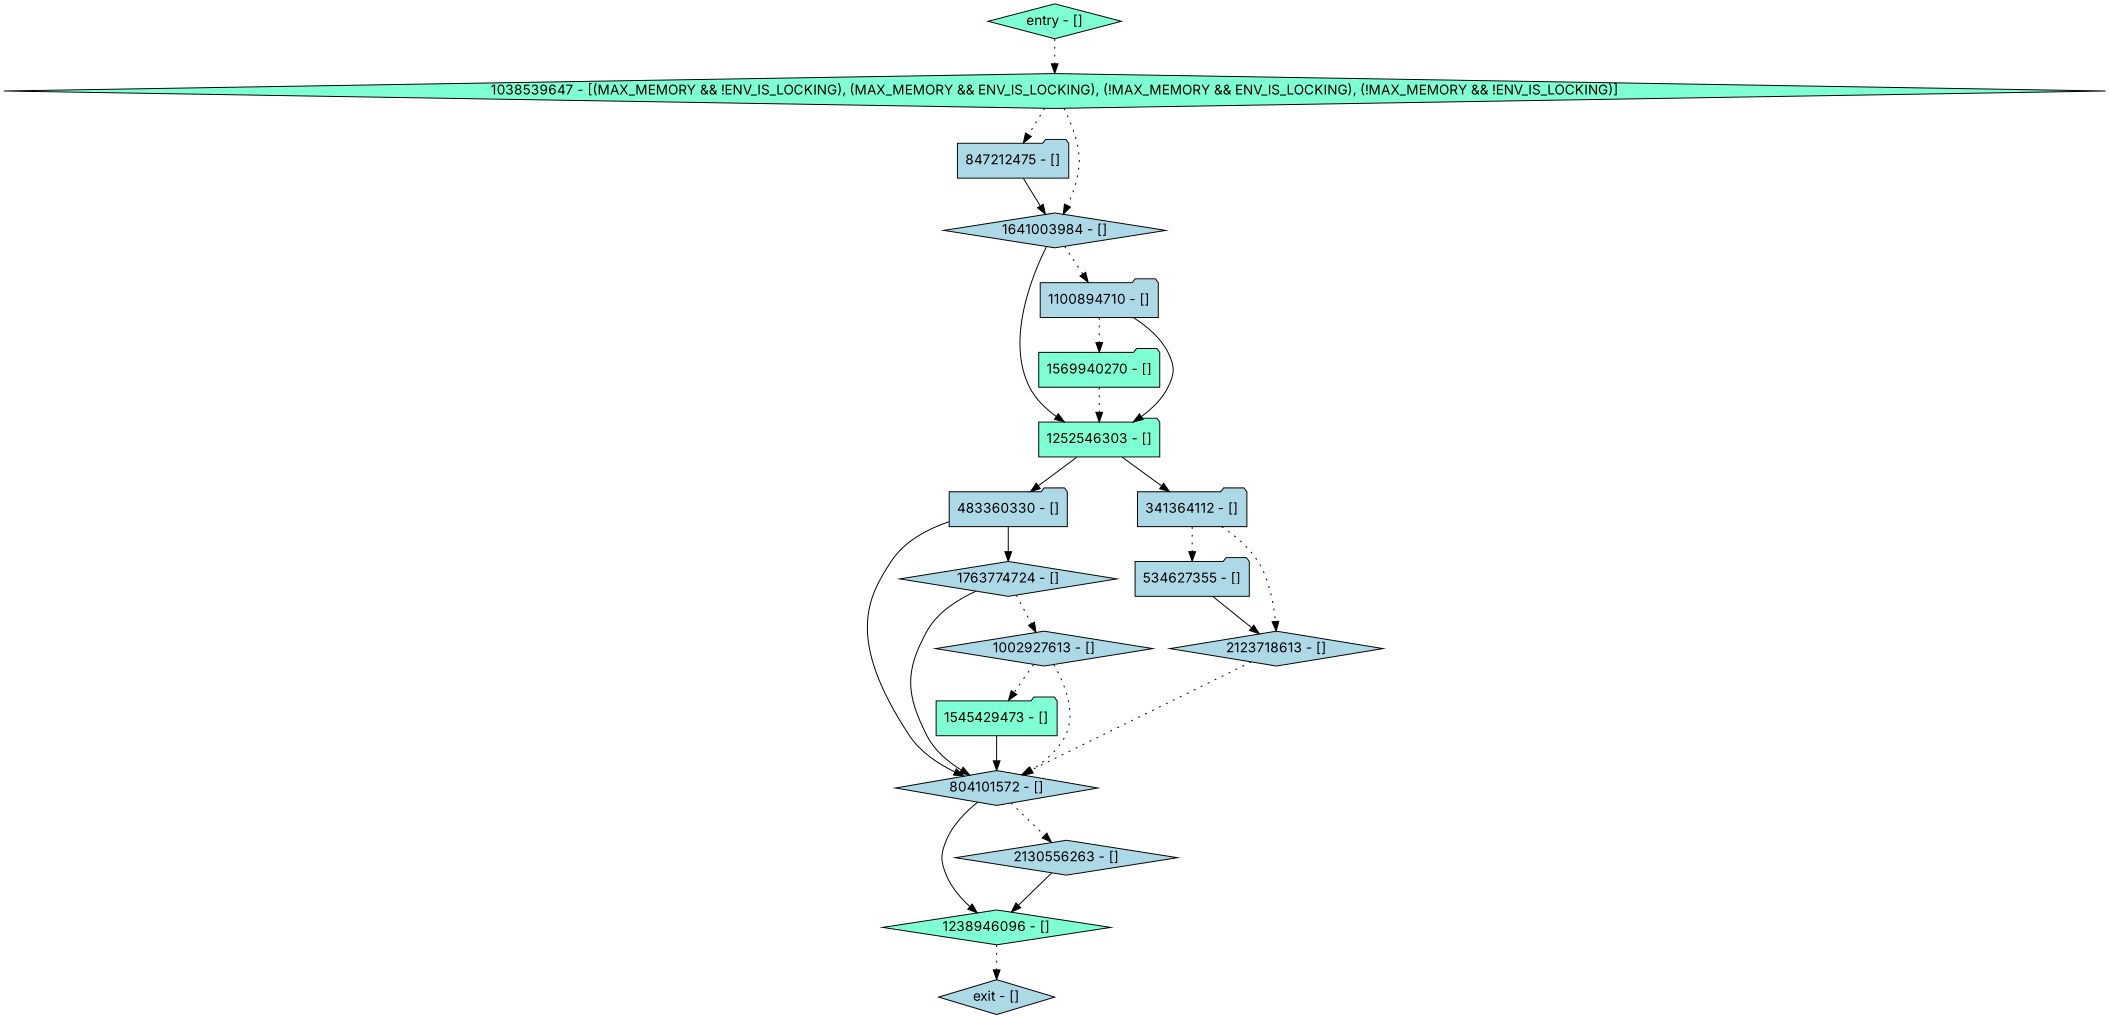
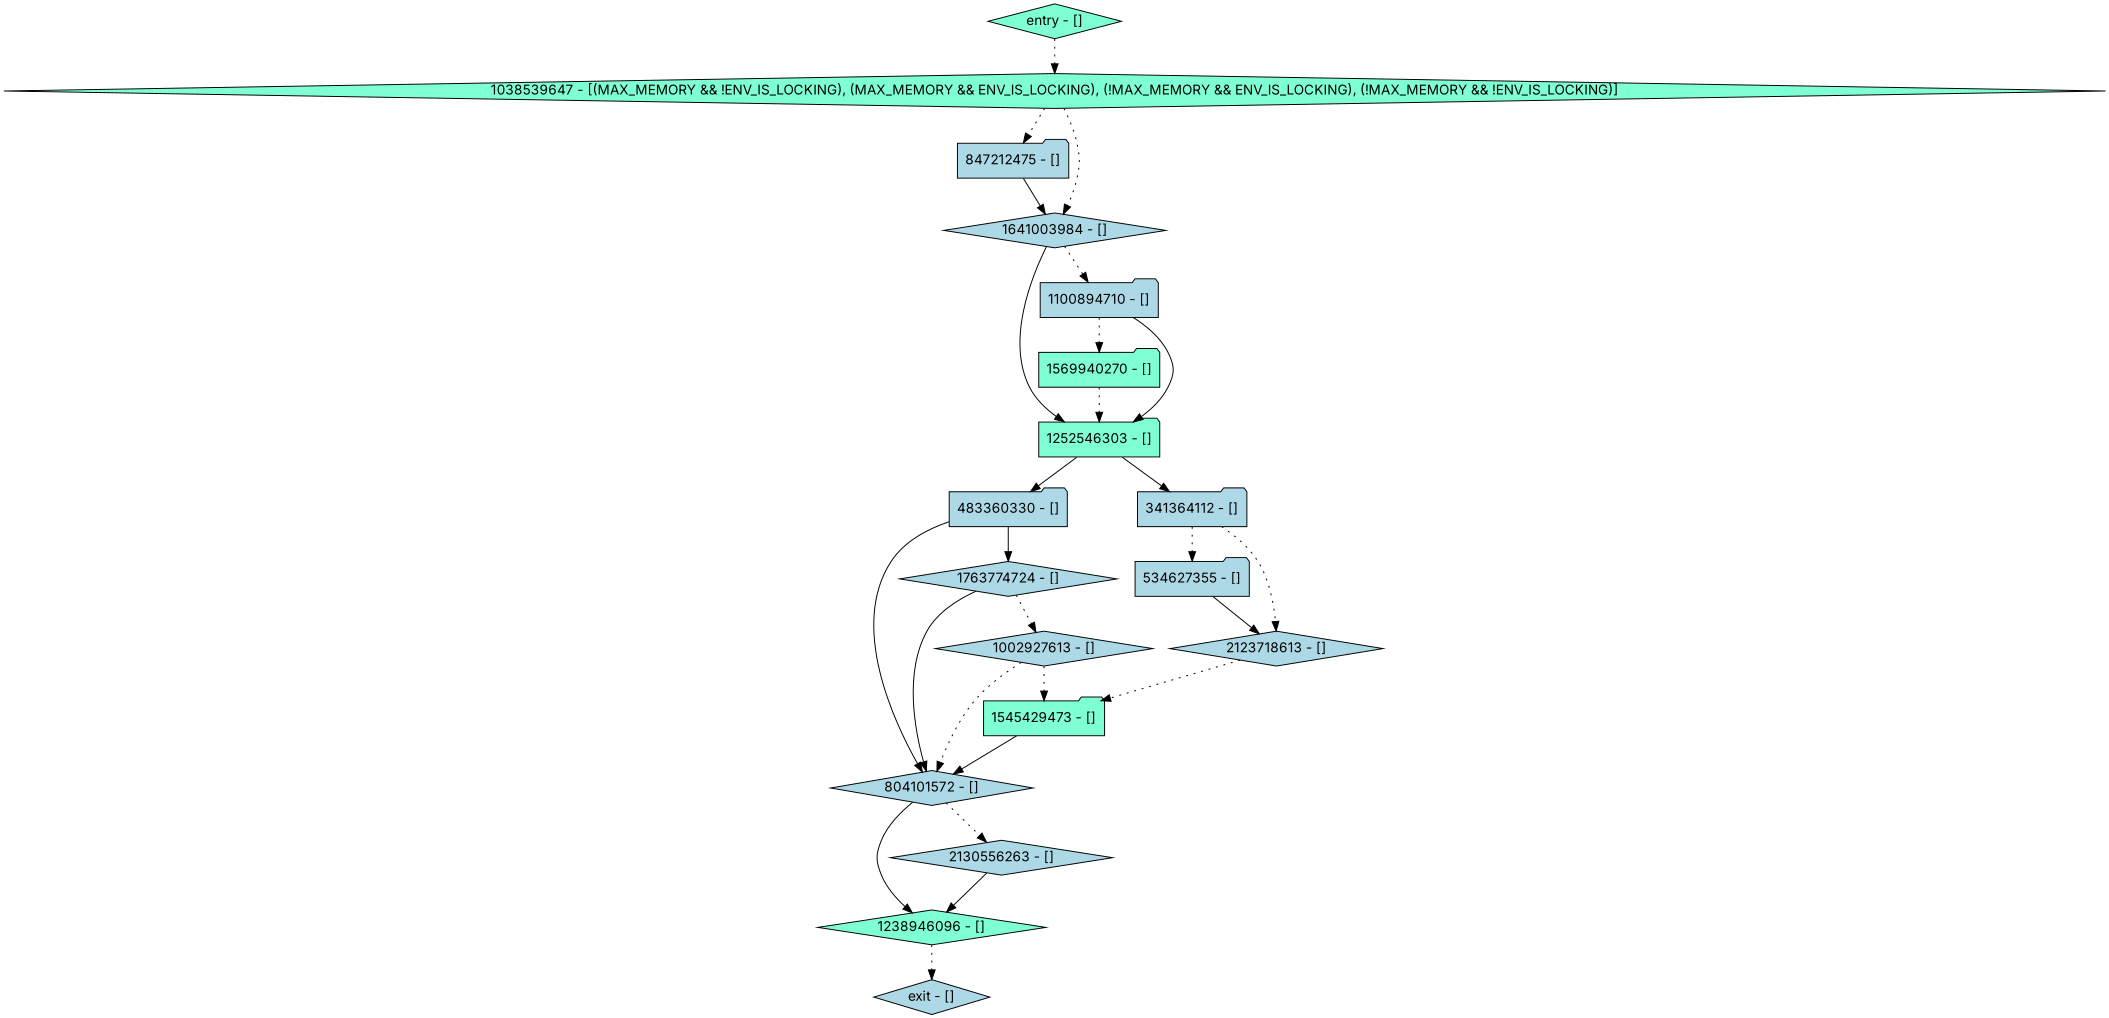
edge "2123718613 - []" -> "804101572 - []": now "2123718613 - []" -> "1545429473 - []"
